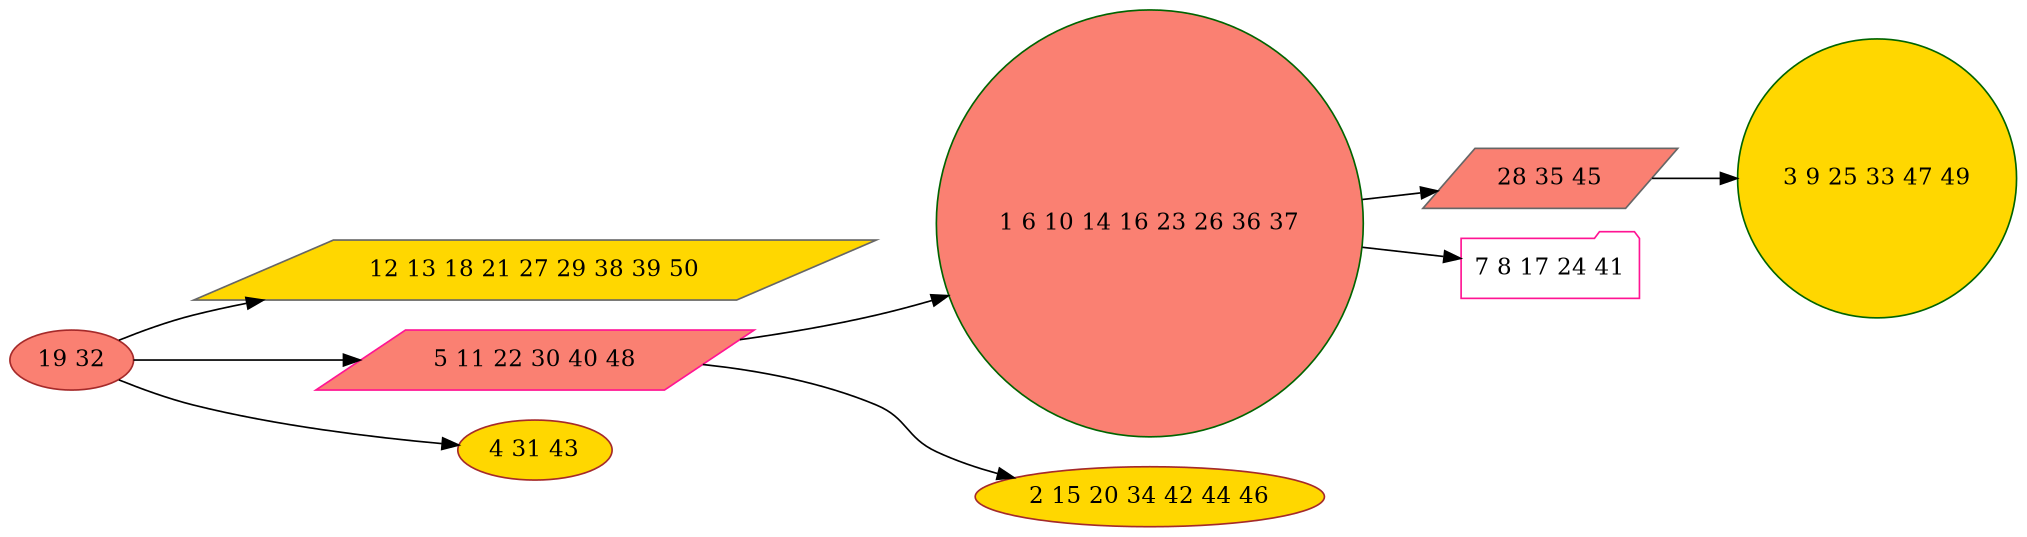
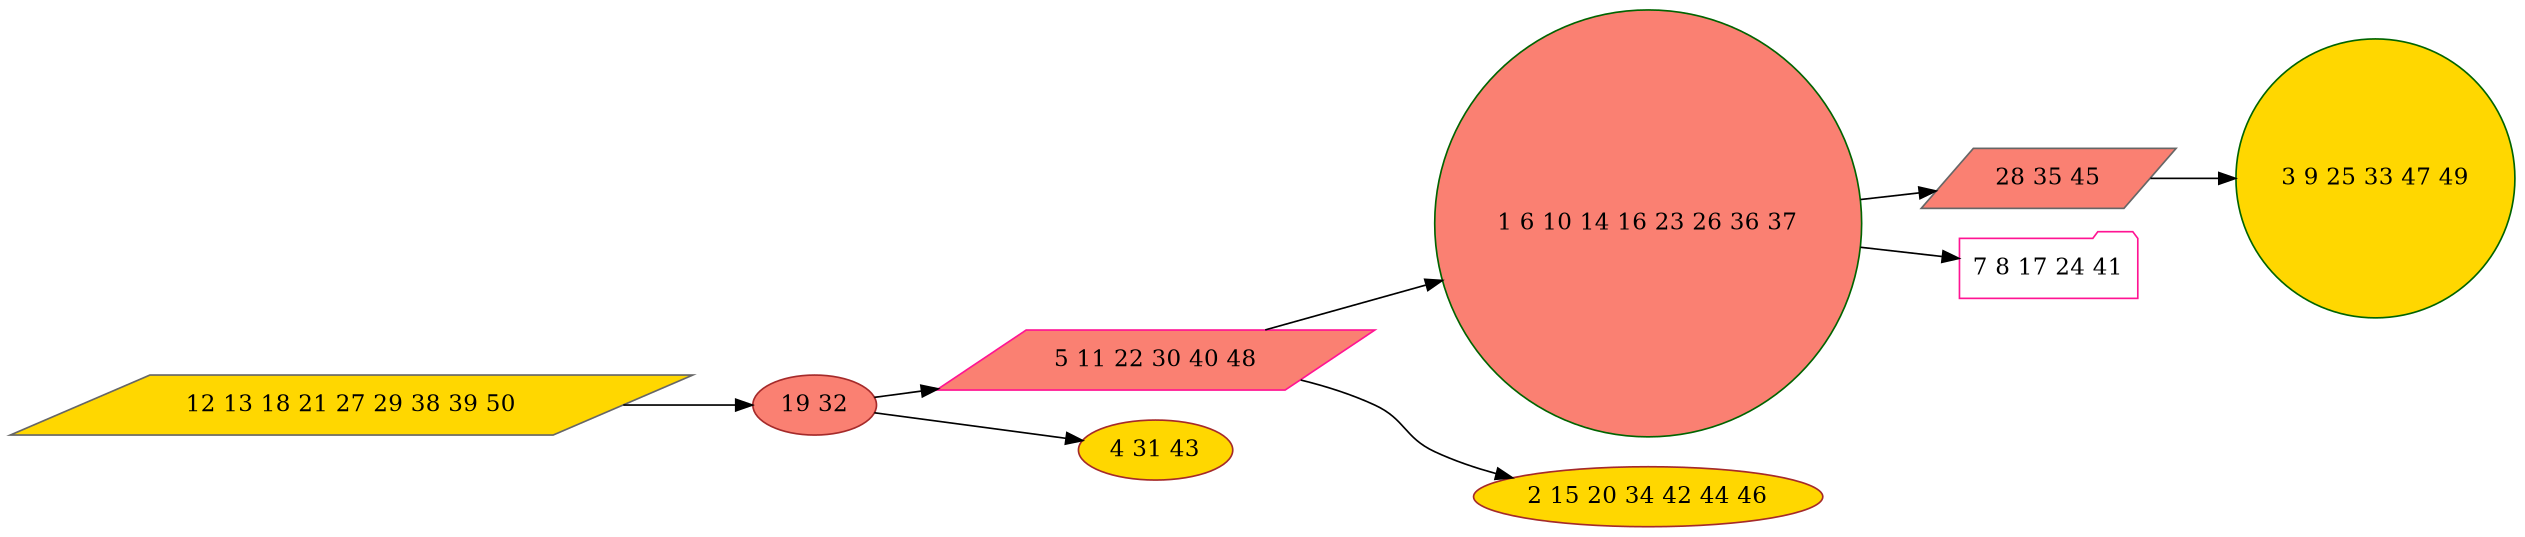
edge "19 32" -> "12 13 18 21 27 29 38 39 50": reversed
